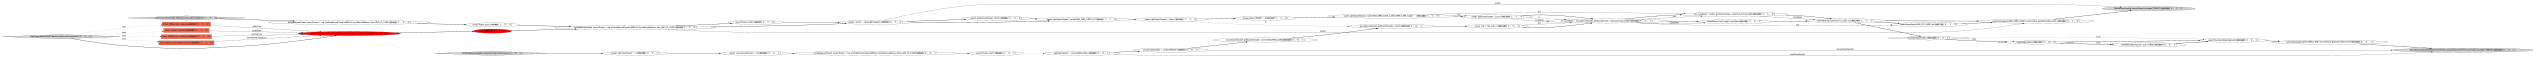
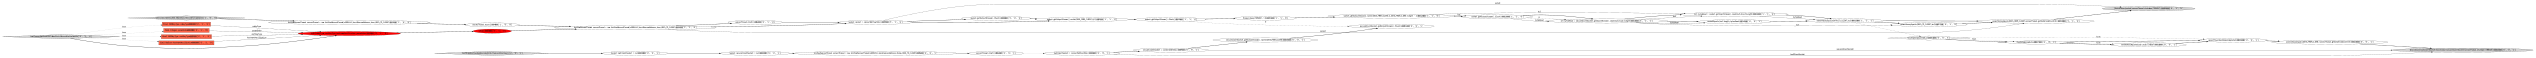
node "byte(( buf = new byte((((@@@12@@@['0', '0', '1']": removed
edge "assertArrayEquals(DATA_TO_CLIENT,buf)@@@15@@@['1', '1', '1']" -> "handshakeCompletedLock@@@16@@@['0', '0', '1']": style bold -> dashed
